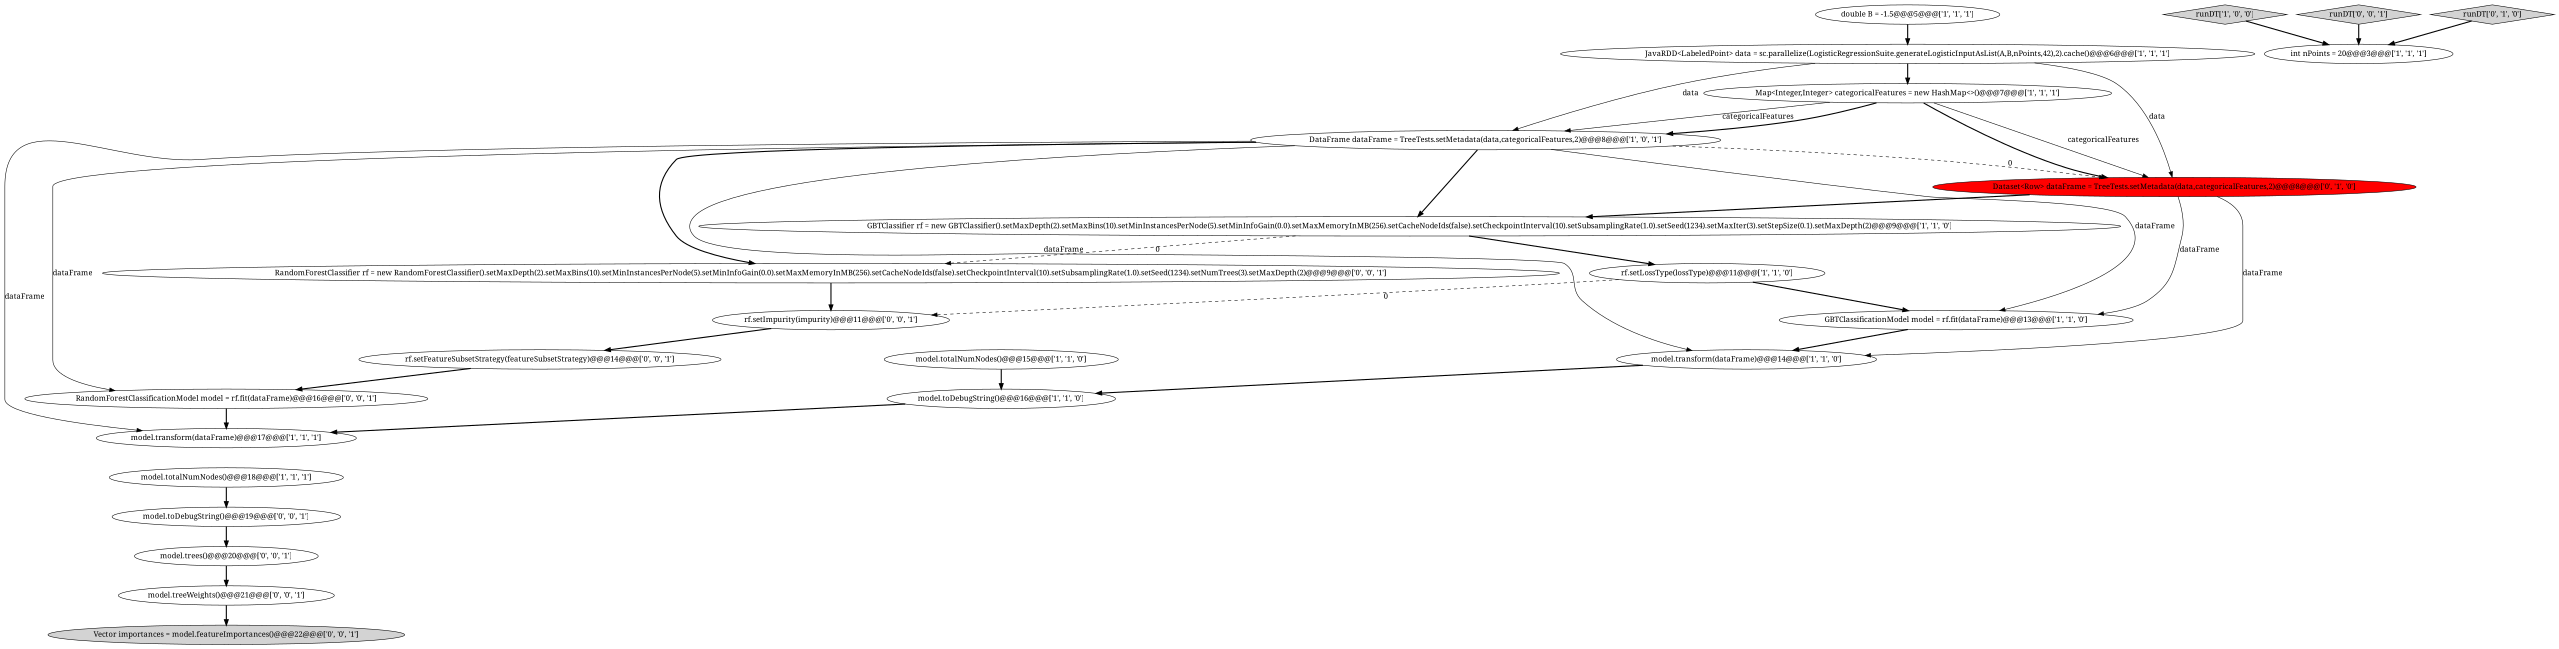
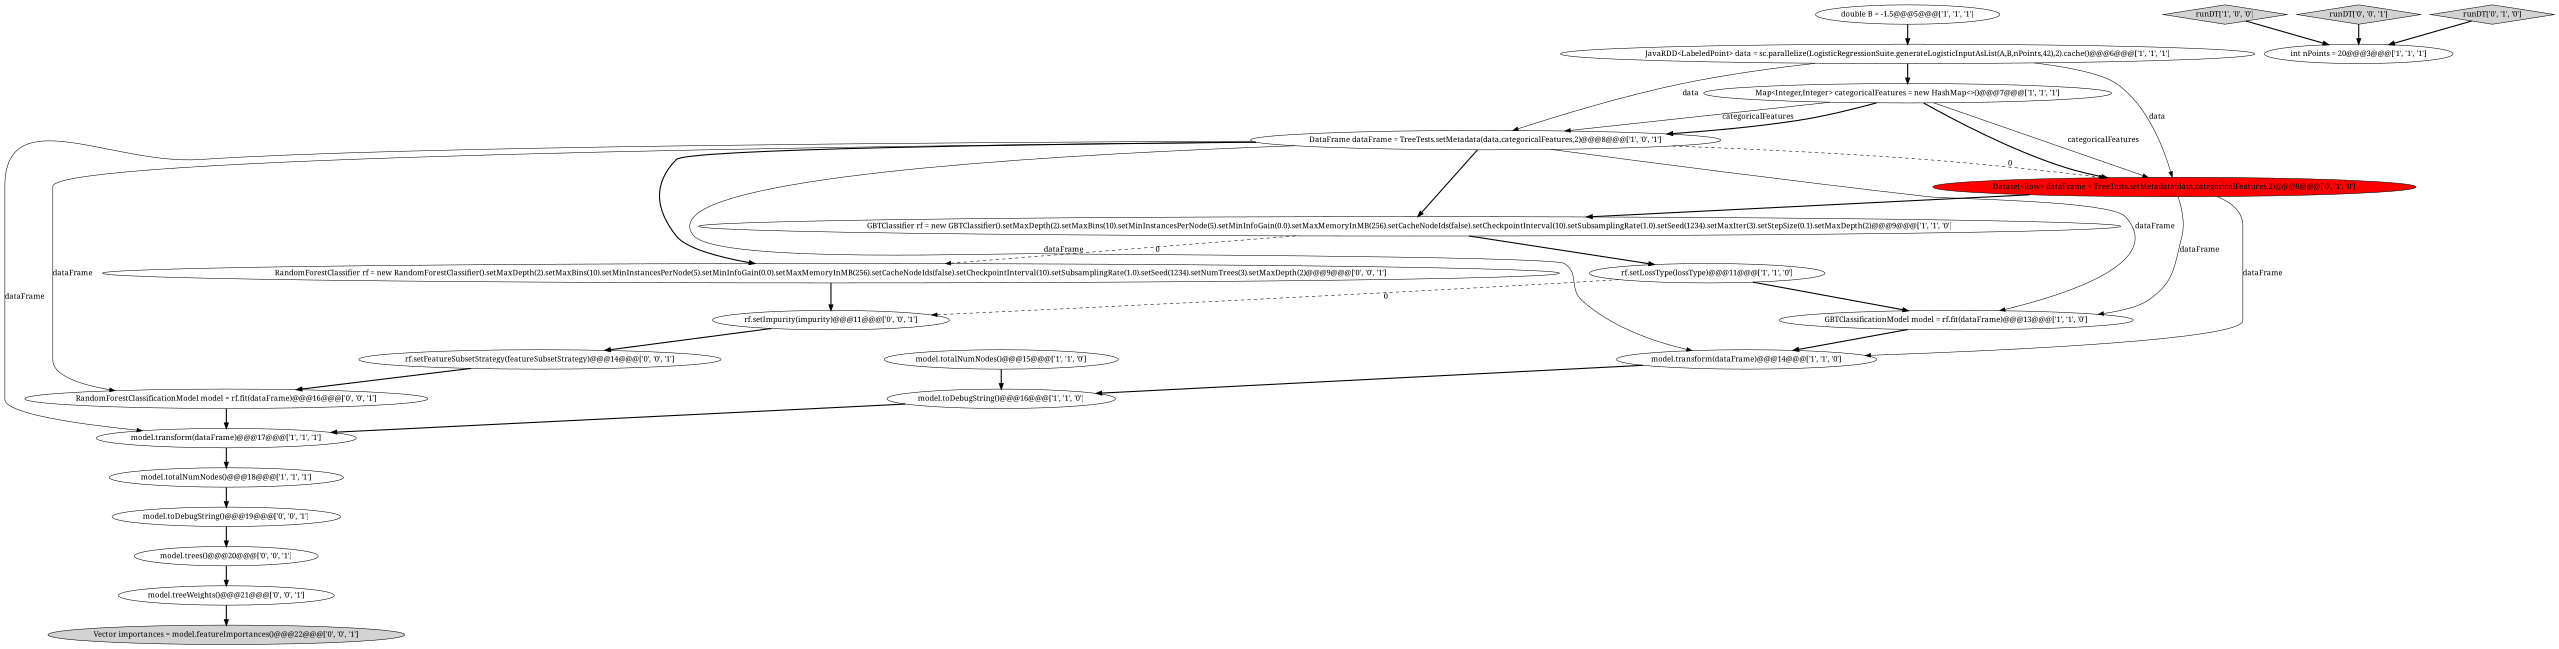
edge "model.transform(dataFrame)@@@17@@@['1', '1', '1']" -> "model.totalNumNodes()@@@18@@@['1', '1', '1']": added
